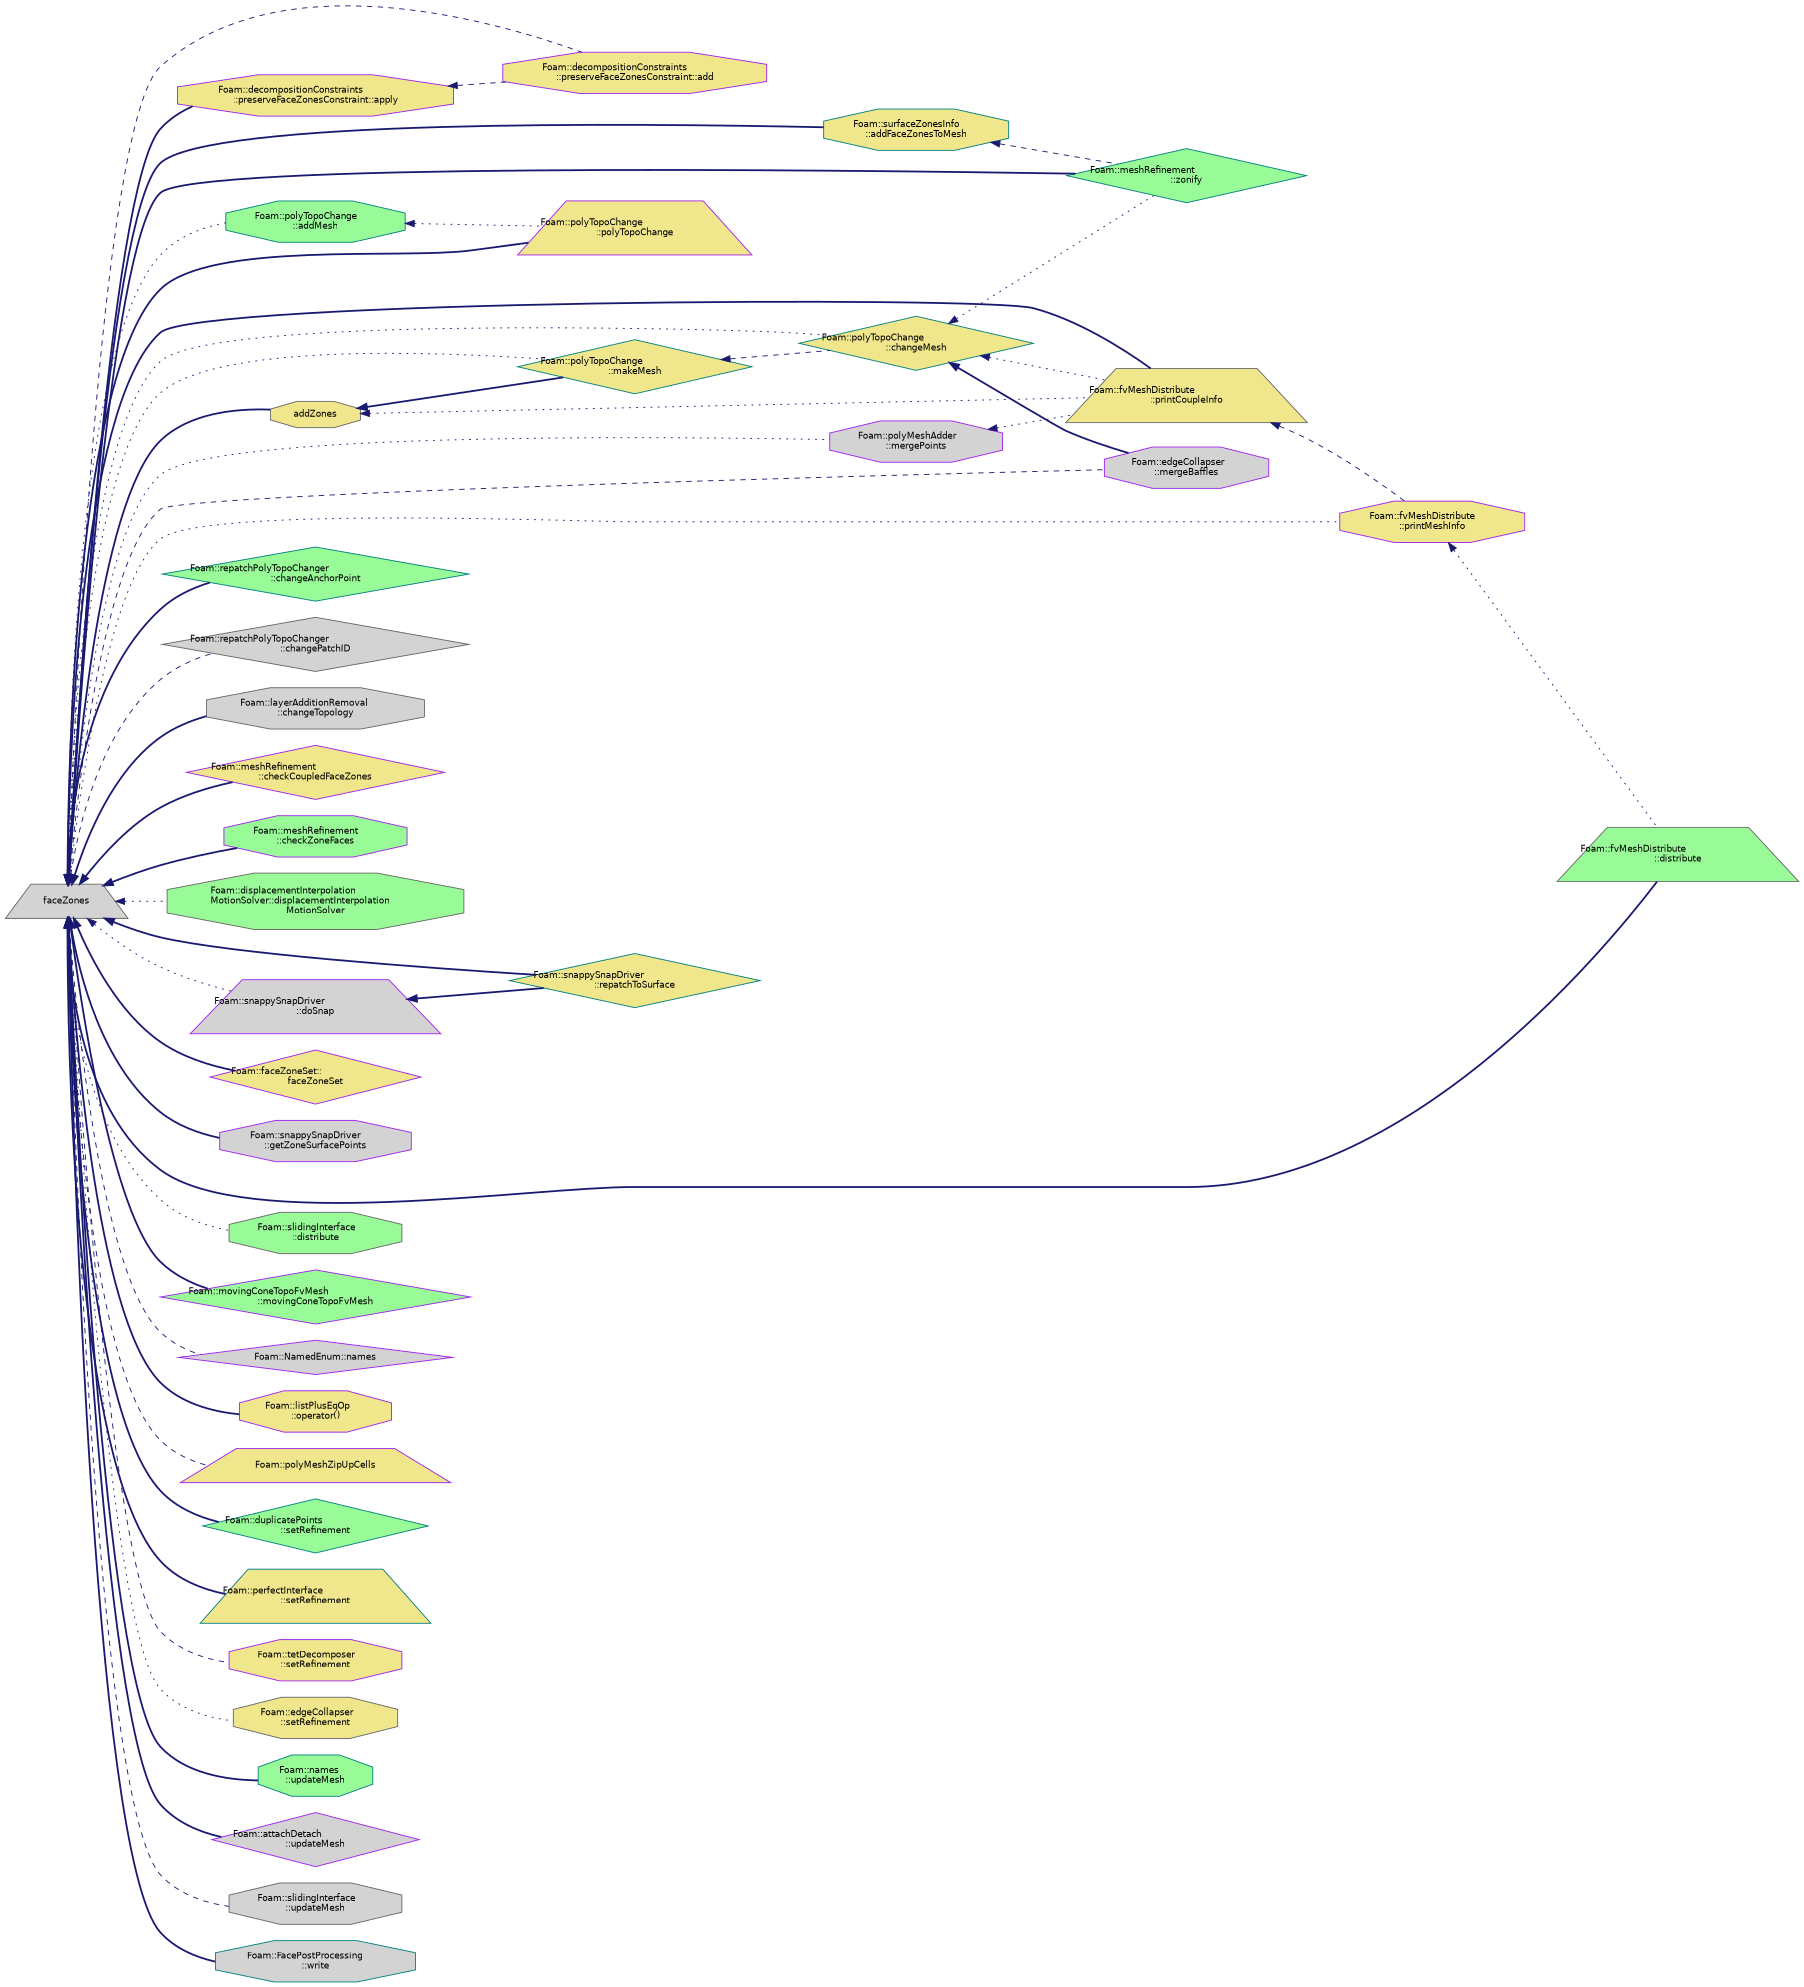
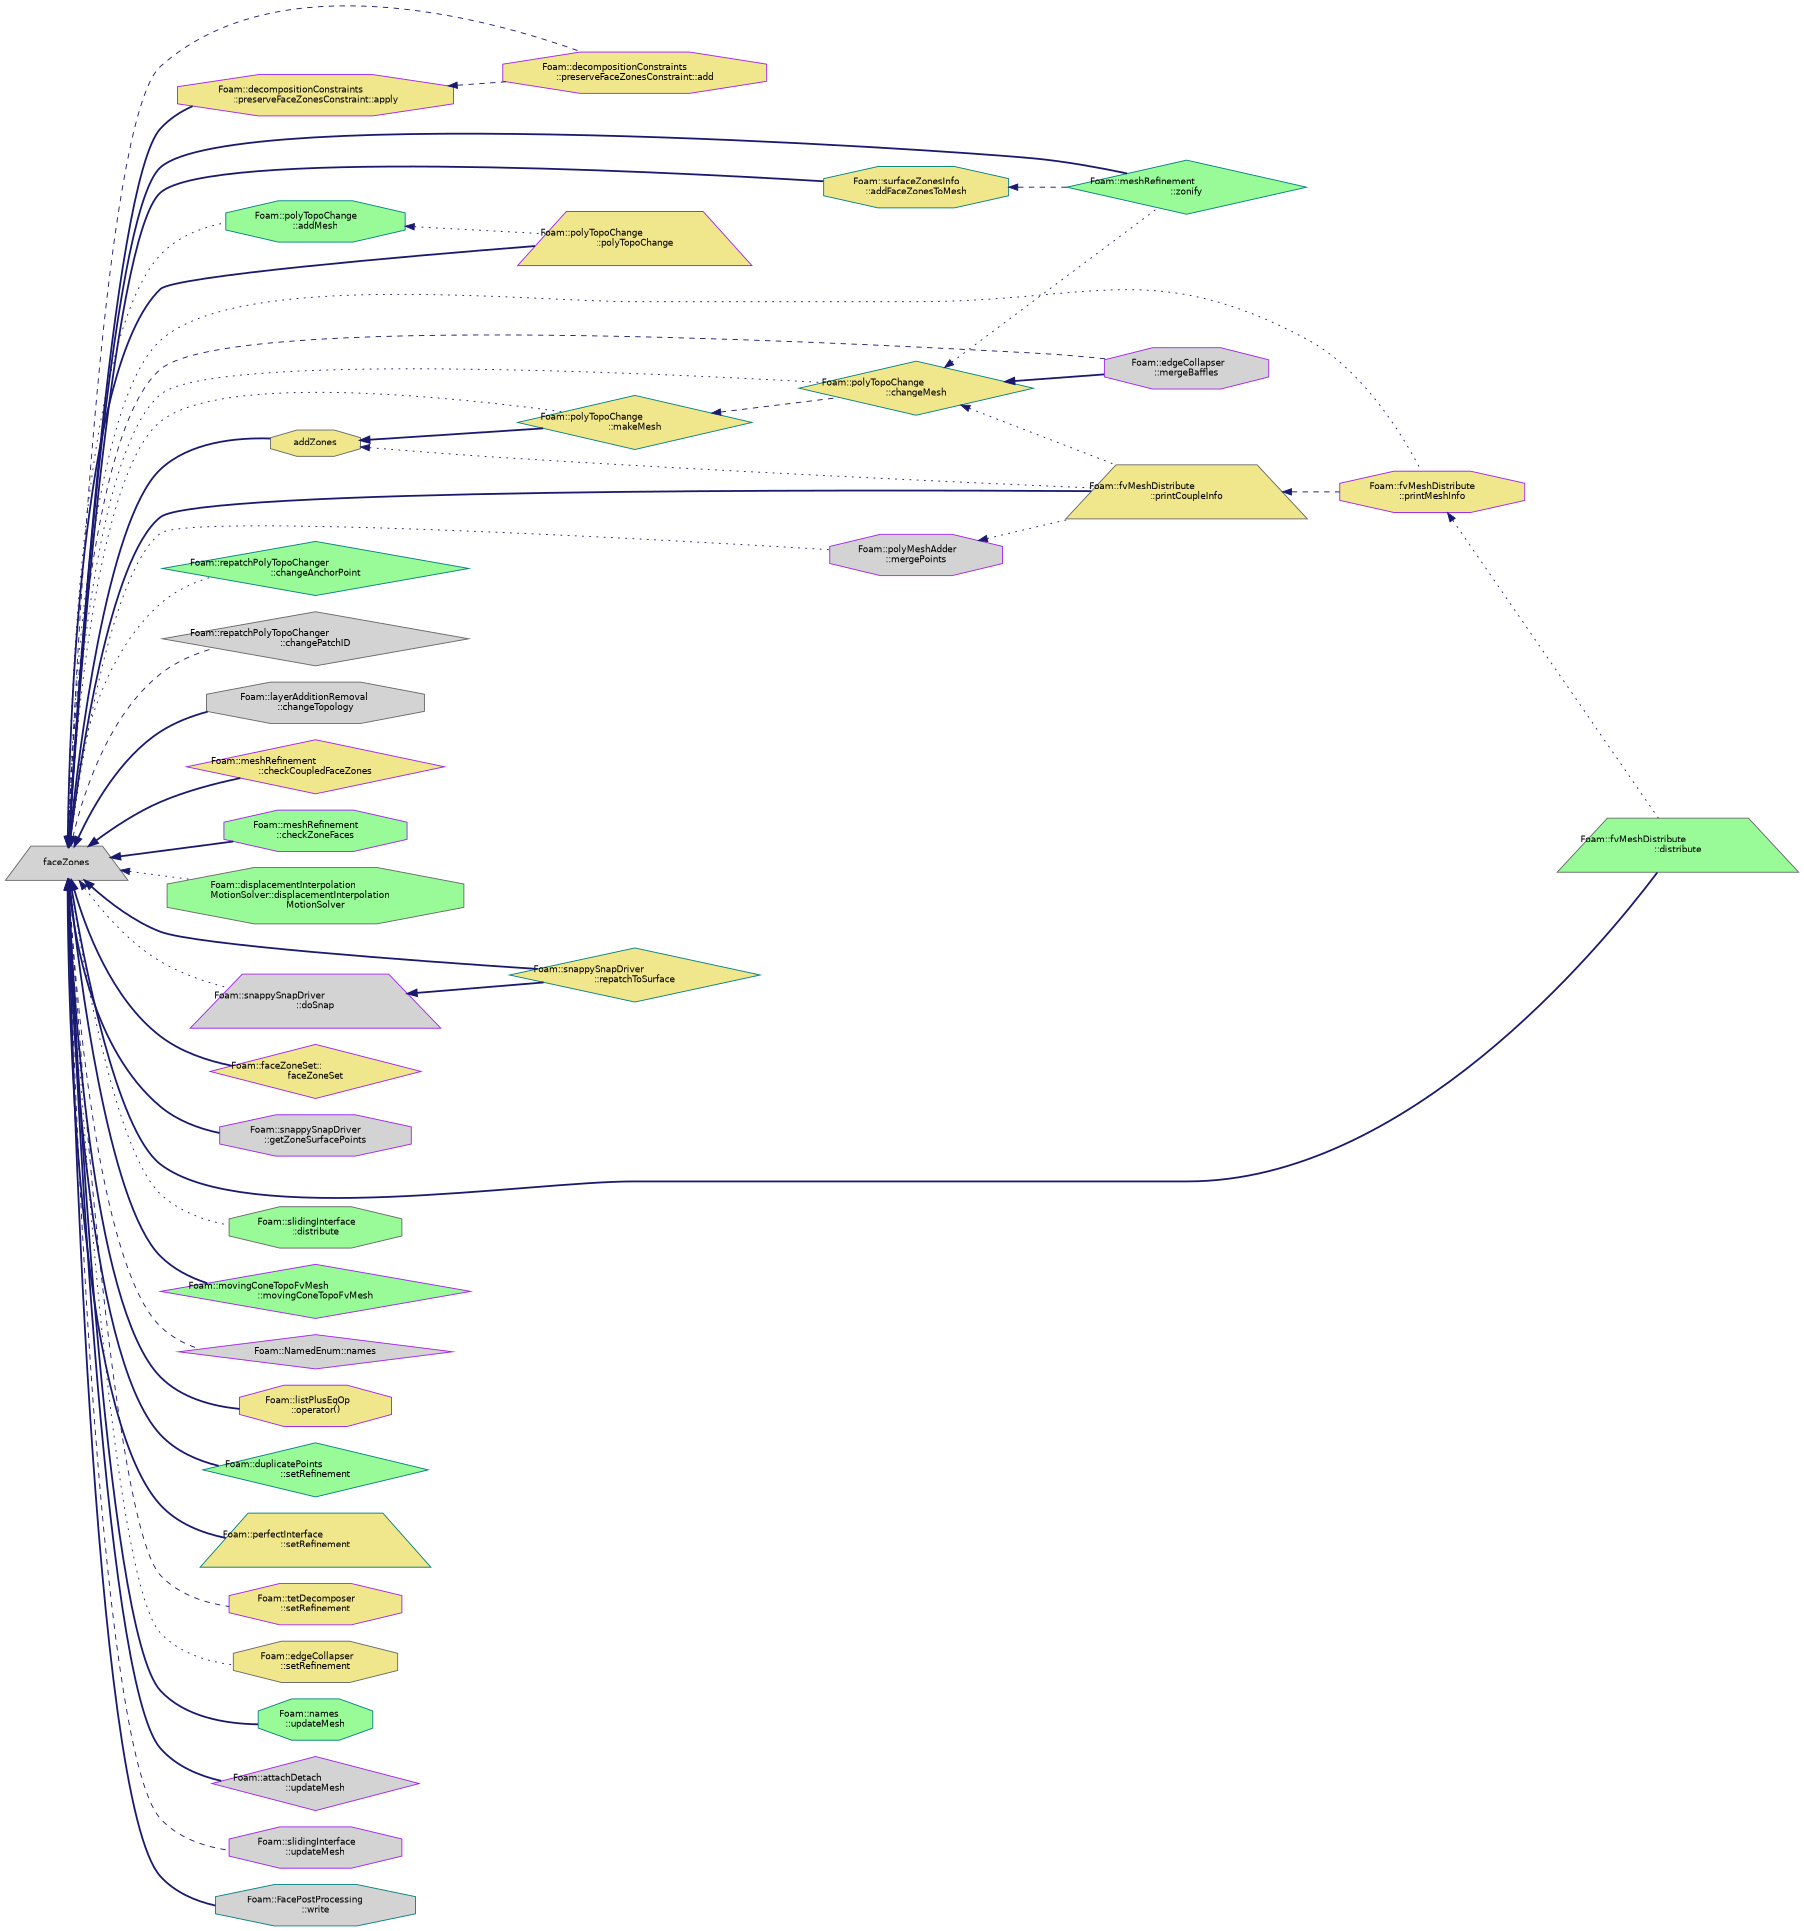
edge "Foam::repatchPolyTopoChanger ::changeAnchorPoint" -> "faceZones": style bold -> dotted
node "Foam::polyMeshZipUpCells": removed
node "Foam::slidingInterface ::updateMesh": color gray40 -> purple
